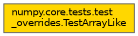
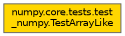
node "numpy.core.tests.test _overrides.TestArrayLike": label "numpy.core.tests.test _overrides.TestArrayLike" -> "numpy.core.tests.test _numpy.TestArrayLike"
